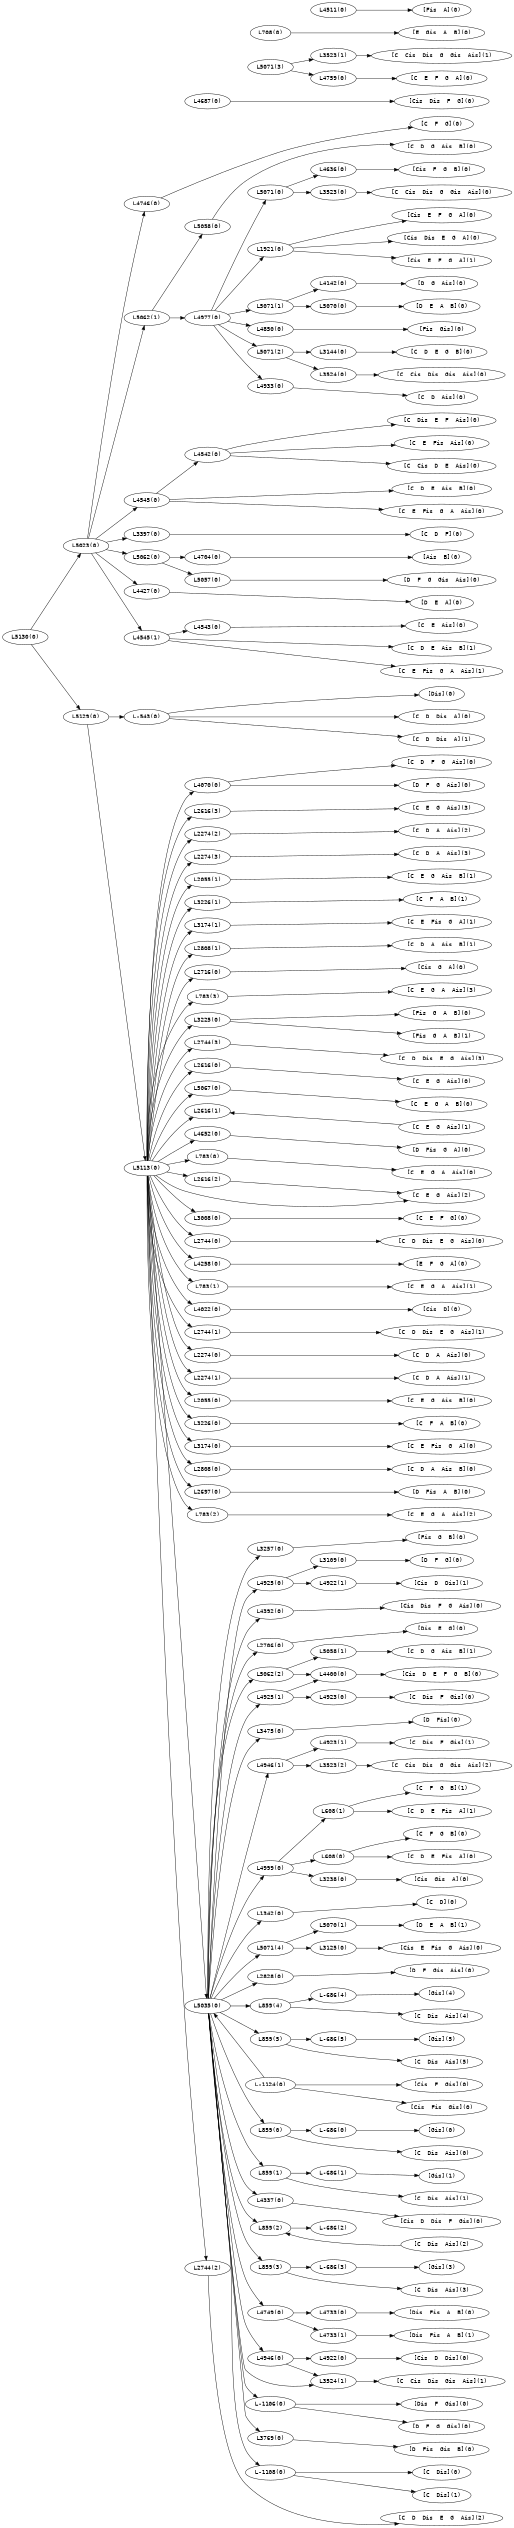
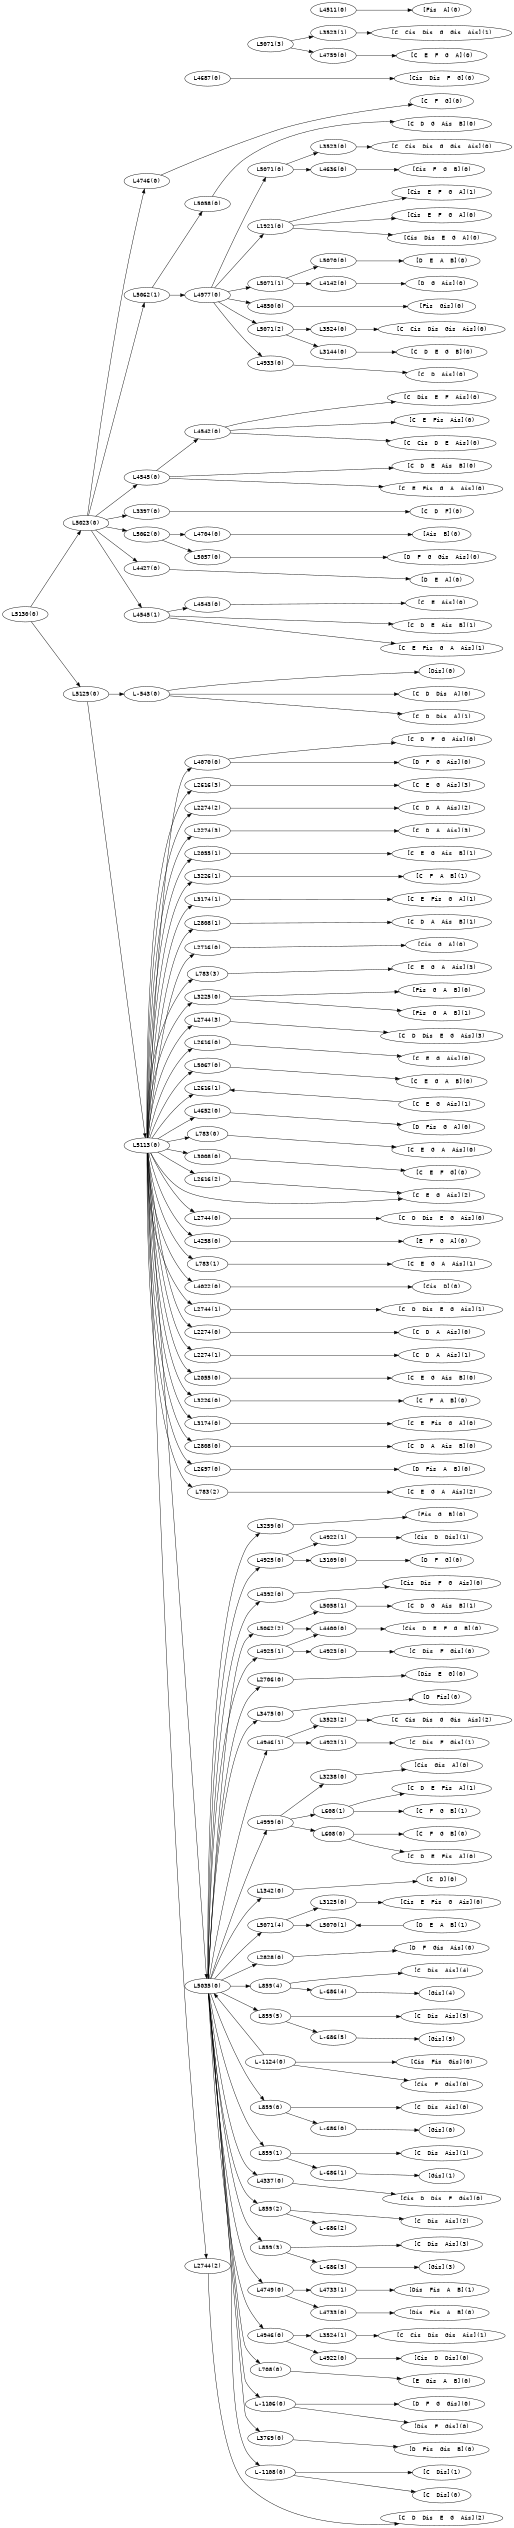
node "L3257(0)": label "L3257(0)" -> "L3259(0)"
edge "L5070(1)" -> "[D  E  A  B](1)": reversed
edge "L5035(0)" -> "L3524(1)": now "L5035(0)" -> "L708(0)"
edge "[C  Dis  Ais](2)" -> "L859(2)": reversed
